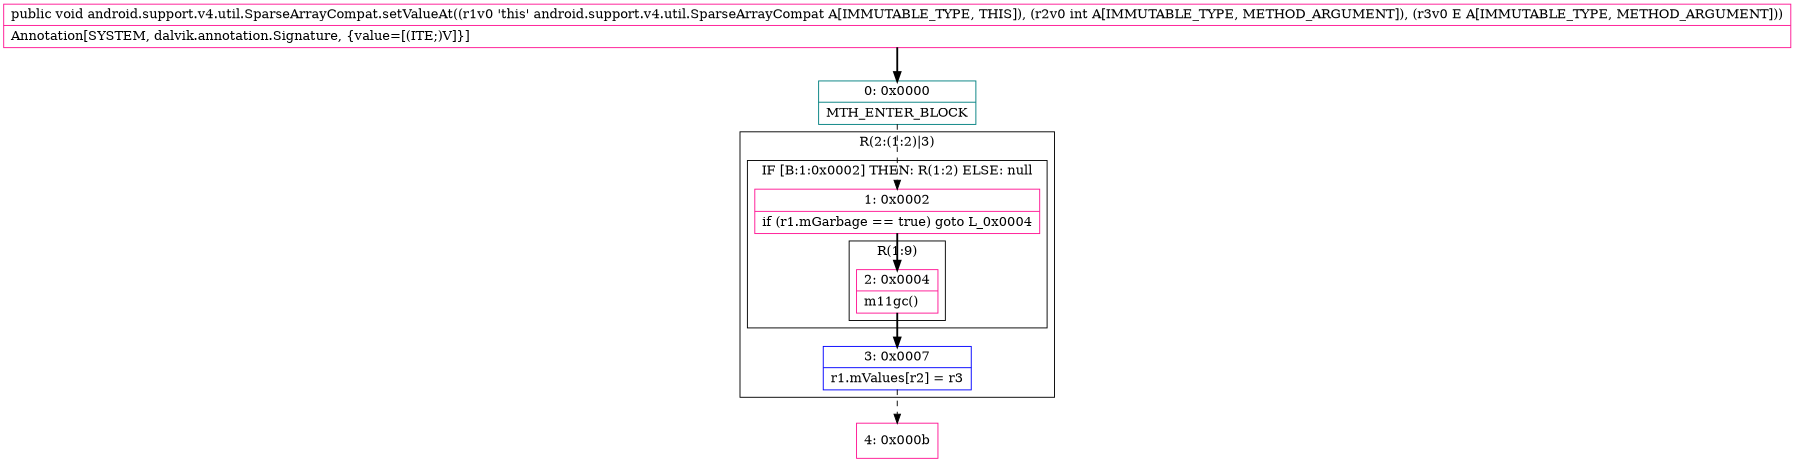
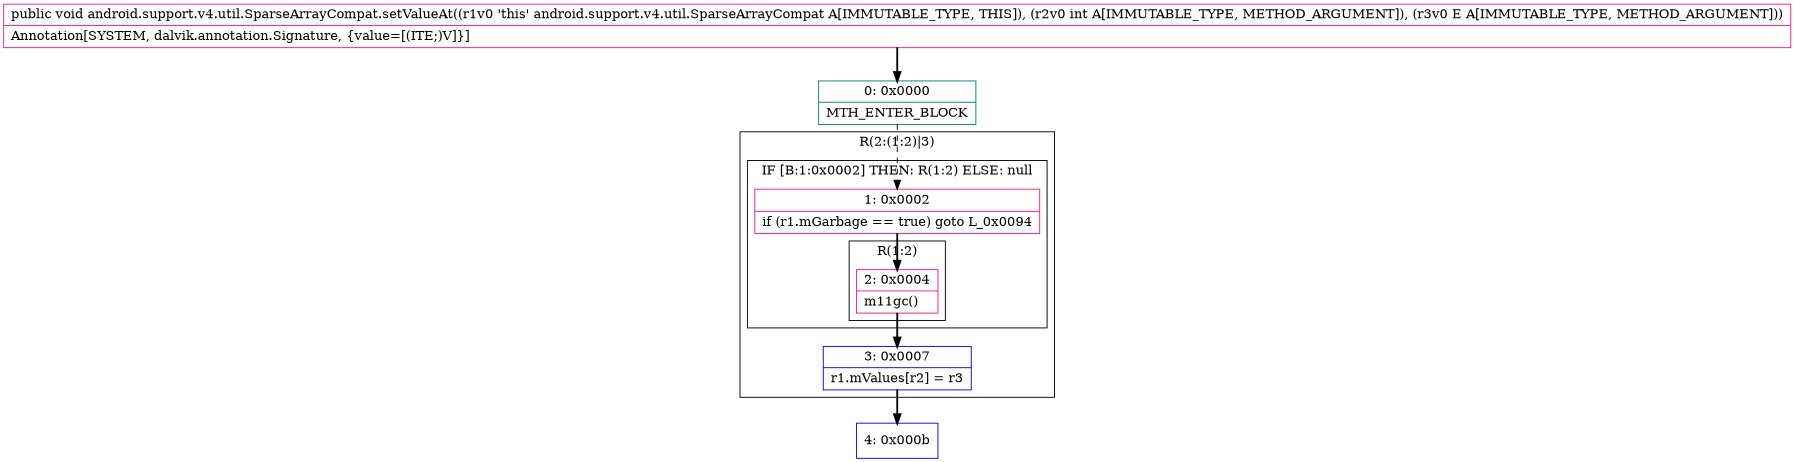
node "1: 0x0002": text "if (r1.mGarbage == true) goto L_0x0004" -> "if (r1.mGarbage == true) goto L_0x0094"
cluster "R(1:9)": label "R(1:9)" -> "R(1:2)"
edge "3: 0x0007" -> "4: 0x000b": style dashed -> bold
node "4: 0x000b": color deeppink -> blue
